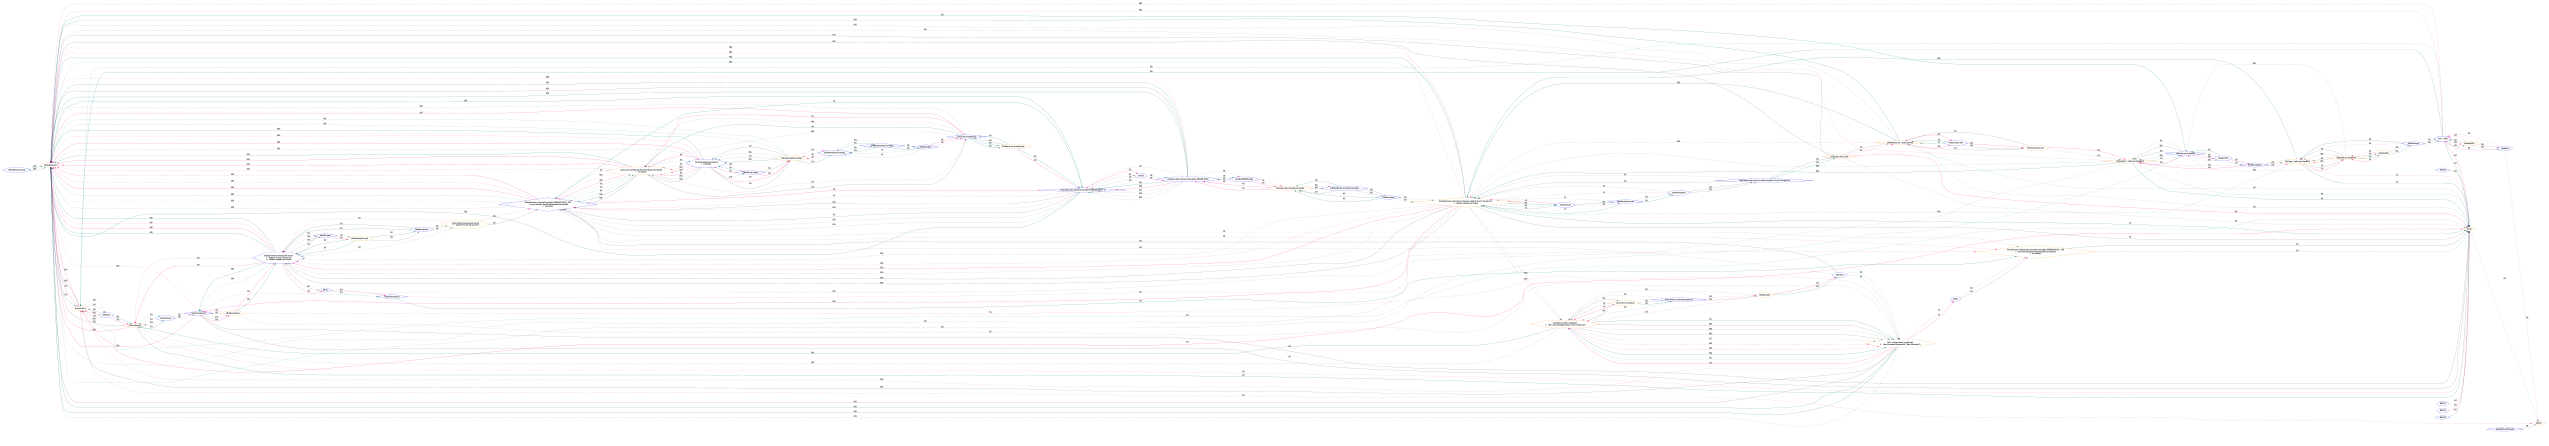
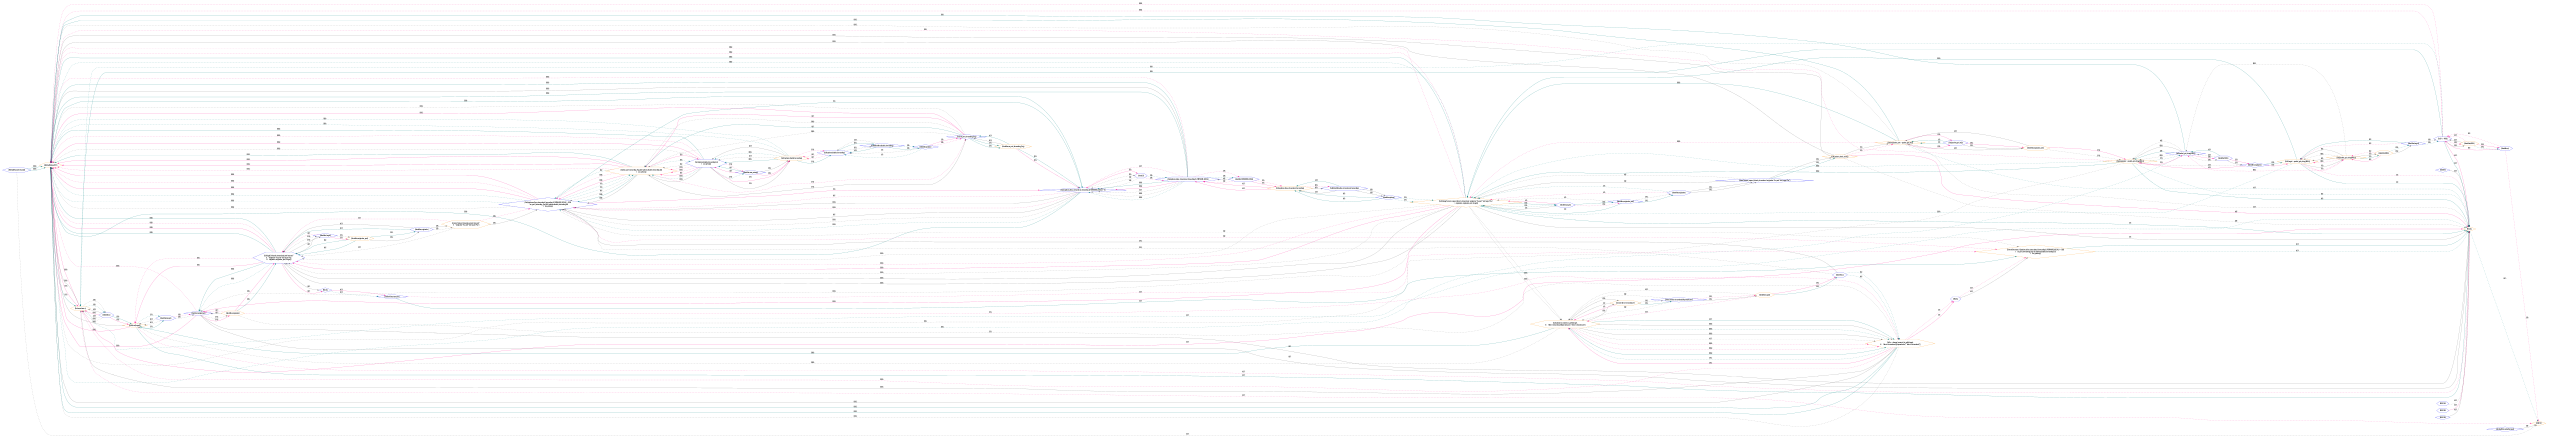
edge "(MethodParameterIn,void)" -> "1000101": added, label "AST:"
